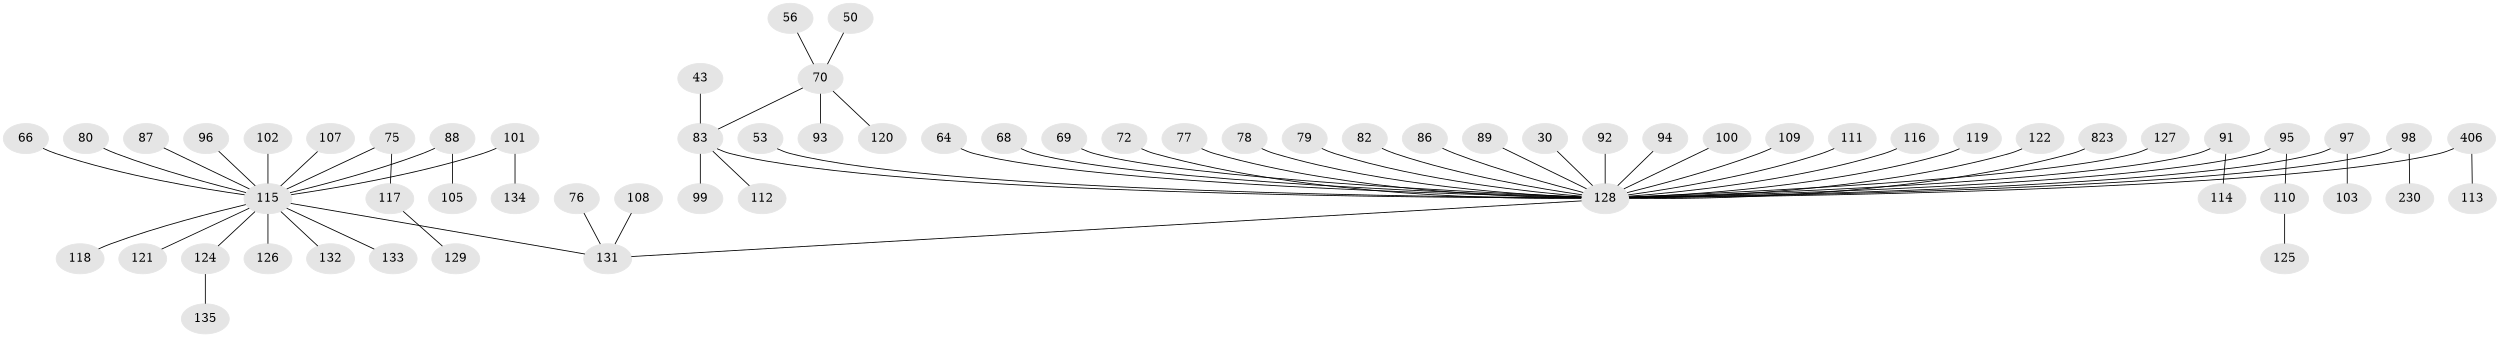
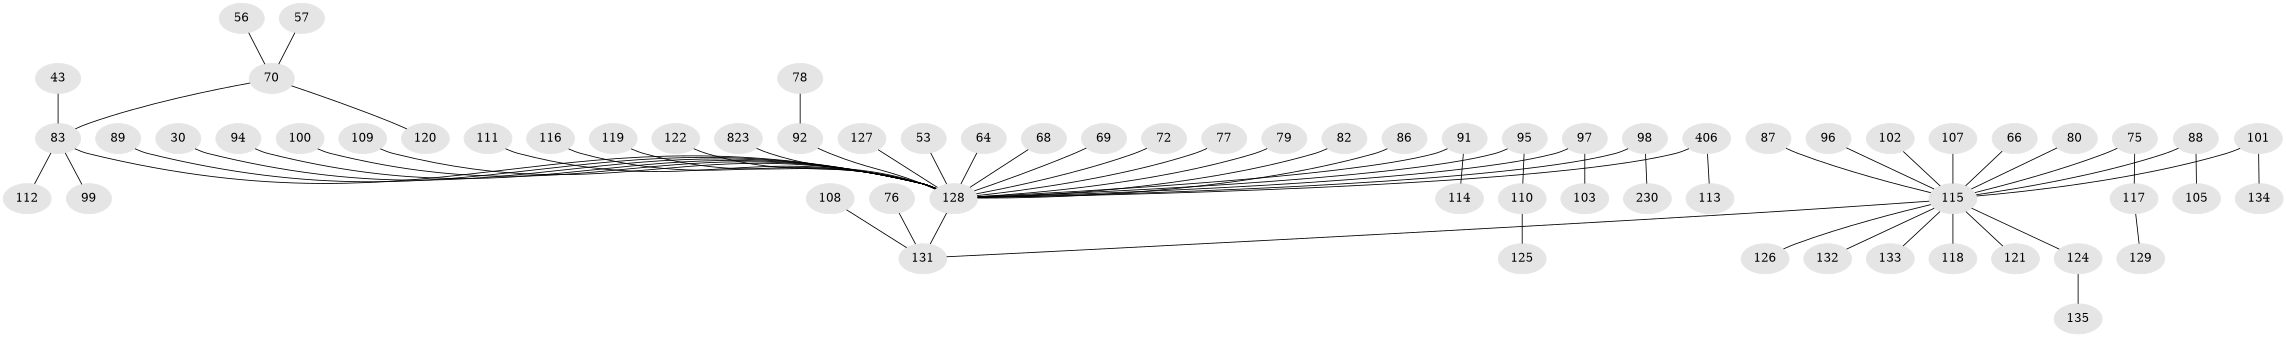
node "50": label "50" -> "57"
node "93": removed
edge "78" -- "128": now "78" -- "92"
